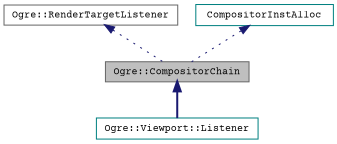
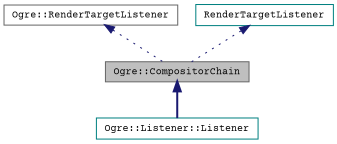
node "CompositorInstAlloc": label "CompositorInstAlloc" -> "RenderTargetListener"
node "Ogre::Viewport::Listener": label "Ogre::Viewport::Listener" -> "Ogre::Listener::Listener"
